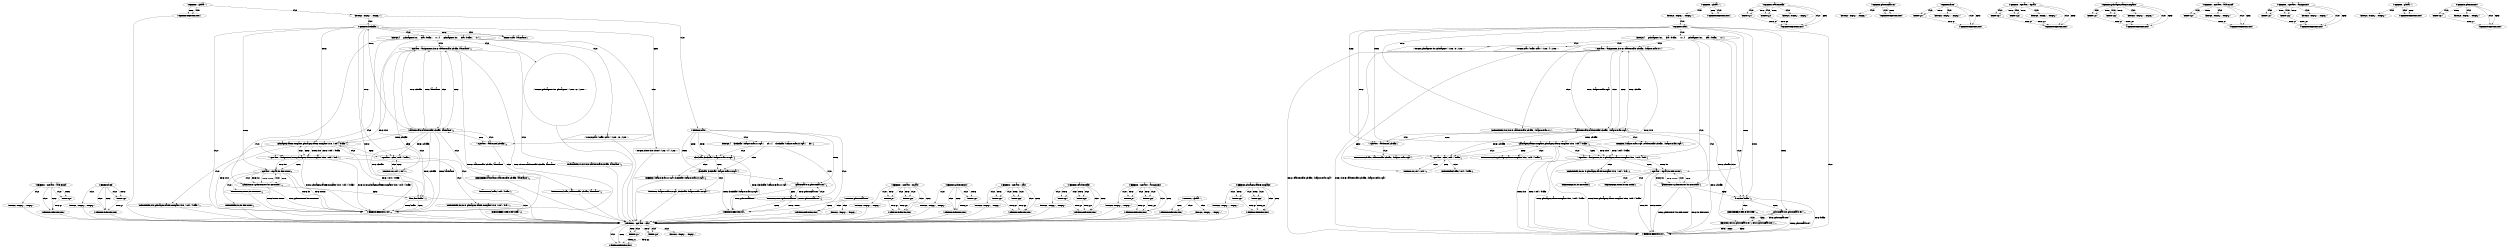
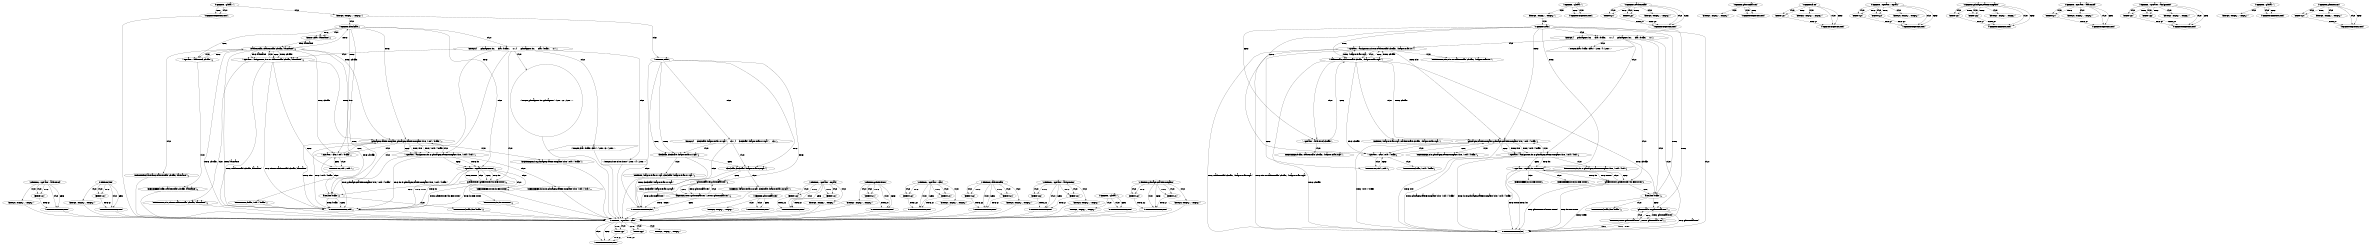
edge "(PARAM,char *basename)" -> "(read_test_file,read_test_file(&buffer, basename))": added, label "DDG: basename"
node "<(LOCAL,gdImagePtr im: gdImagePtr)<SUB>3</SUB>>": removed
edge "(METHOD,check_file)" -> "(METHOD_RETURN,void)": removed, label "AST:"
